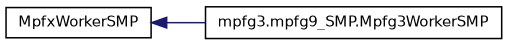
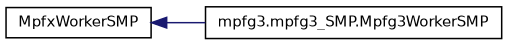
node "mpfg3.mpfg9_SMP.Mpfg3WorkerSMP": label "mpfg3.mpfg9_SMP.Mpfg3WorkerSMP" -> "mpfg3.mpfg3_SMP.Mpfg3WorkerSMP"
